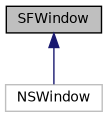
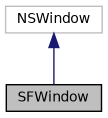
edge "NSWindow" -> "SFWindow": reversed
